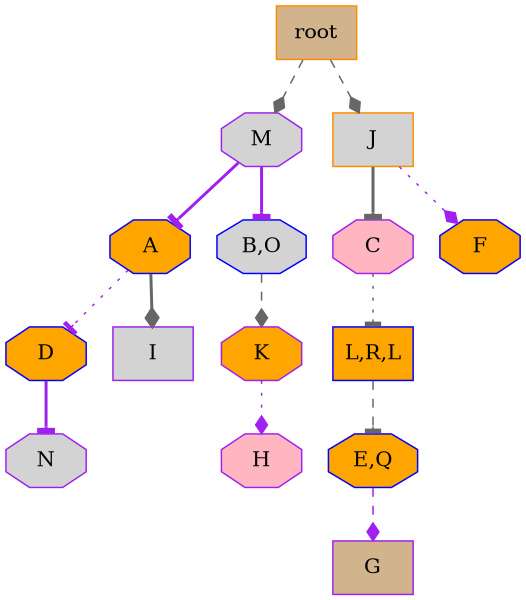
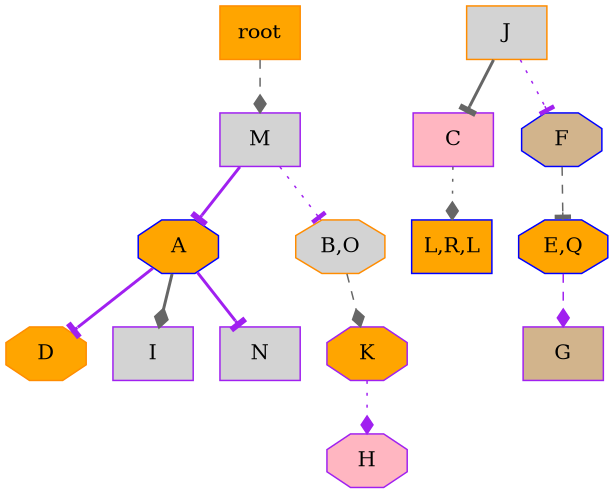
node "root": fillcolor tan -> orange
edge "root" -> "J": removed
node "M": shape octagon -> box
edge "J" -> "F": arrowhead diamond -> tee
edge "M" -> "B,O": style bold -> dotted
node "B,O": color blue -> darkorange
node "C": shape octagon -> box
node "F": fillcolor orange -> tan
edge "A" -> "D": style dotted -> bold
edge "C" -> "L,R,L": arrowhead tee -> diamond
node "D": color blue -> darkorange
edge "D" -> "N": now "A" -> "N"
edge "L,R,L" -> "E,Q": now "F" -> "E,Q"
node "N": shape octagon -> box
